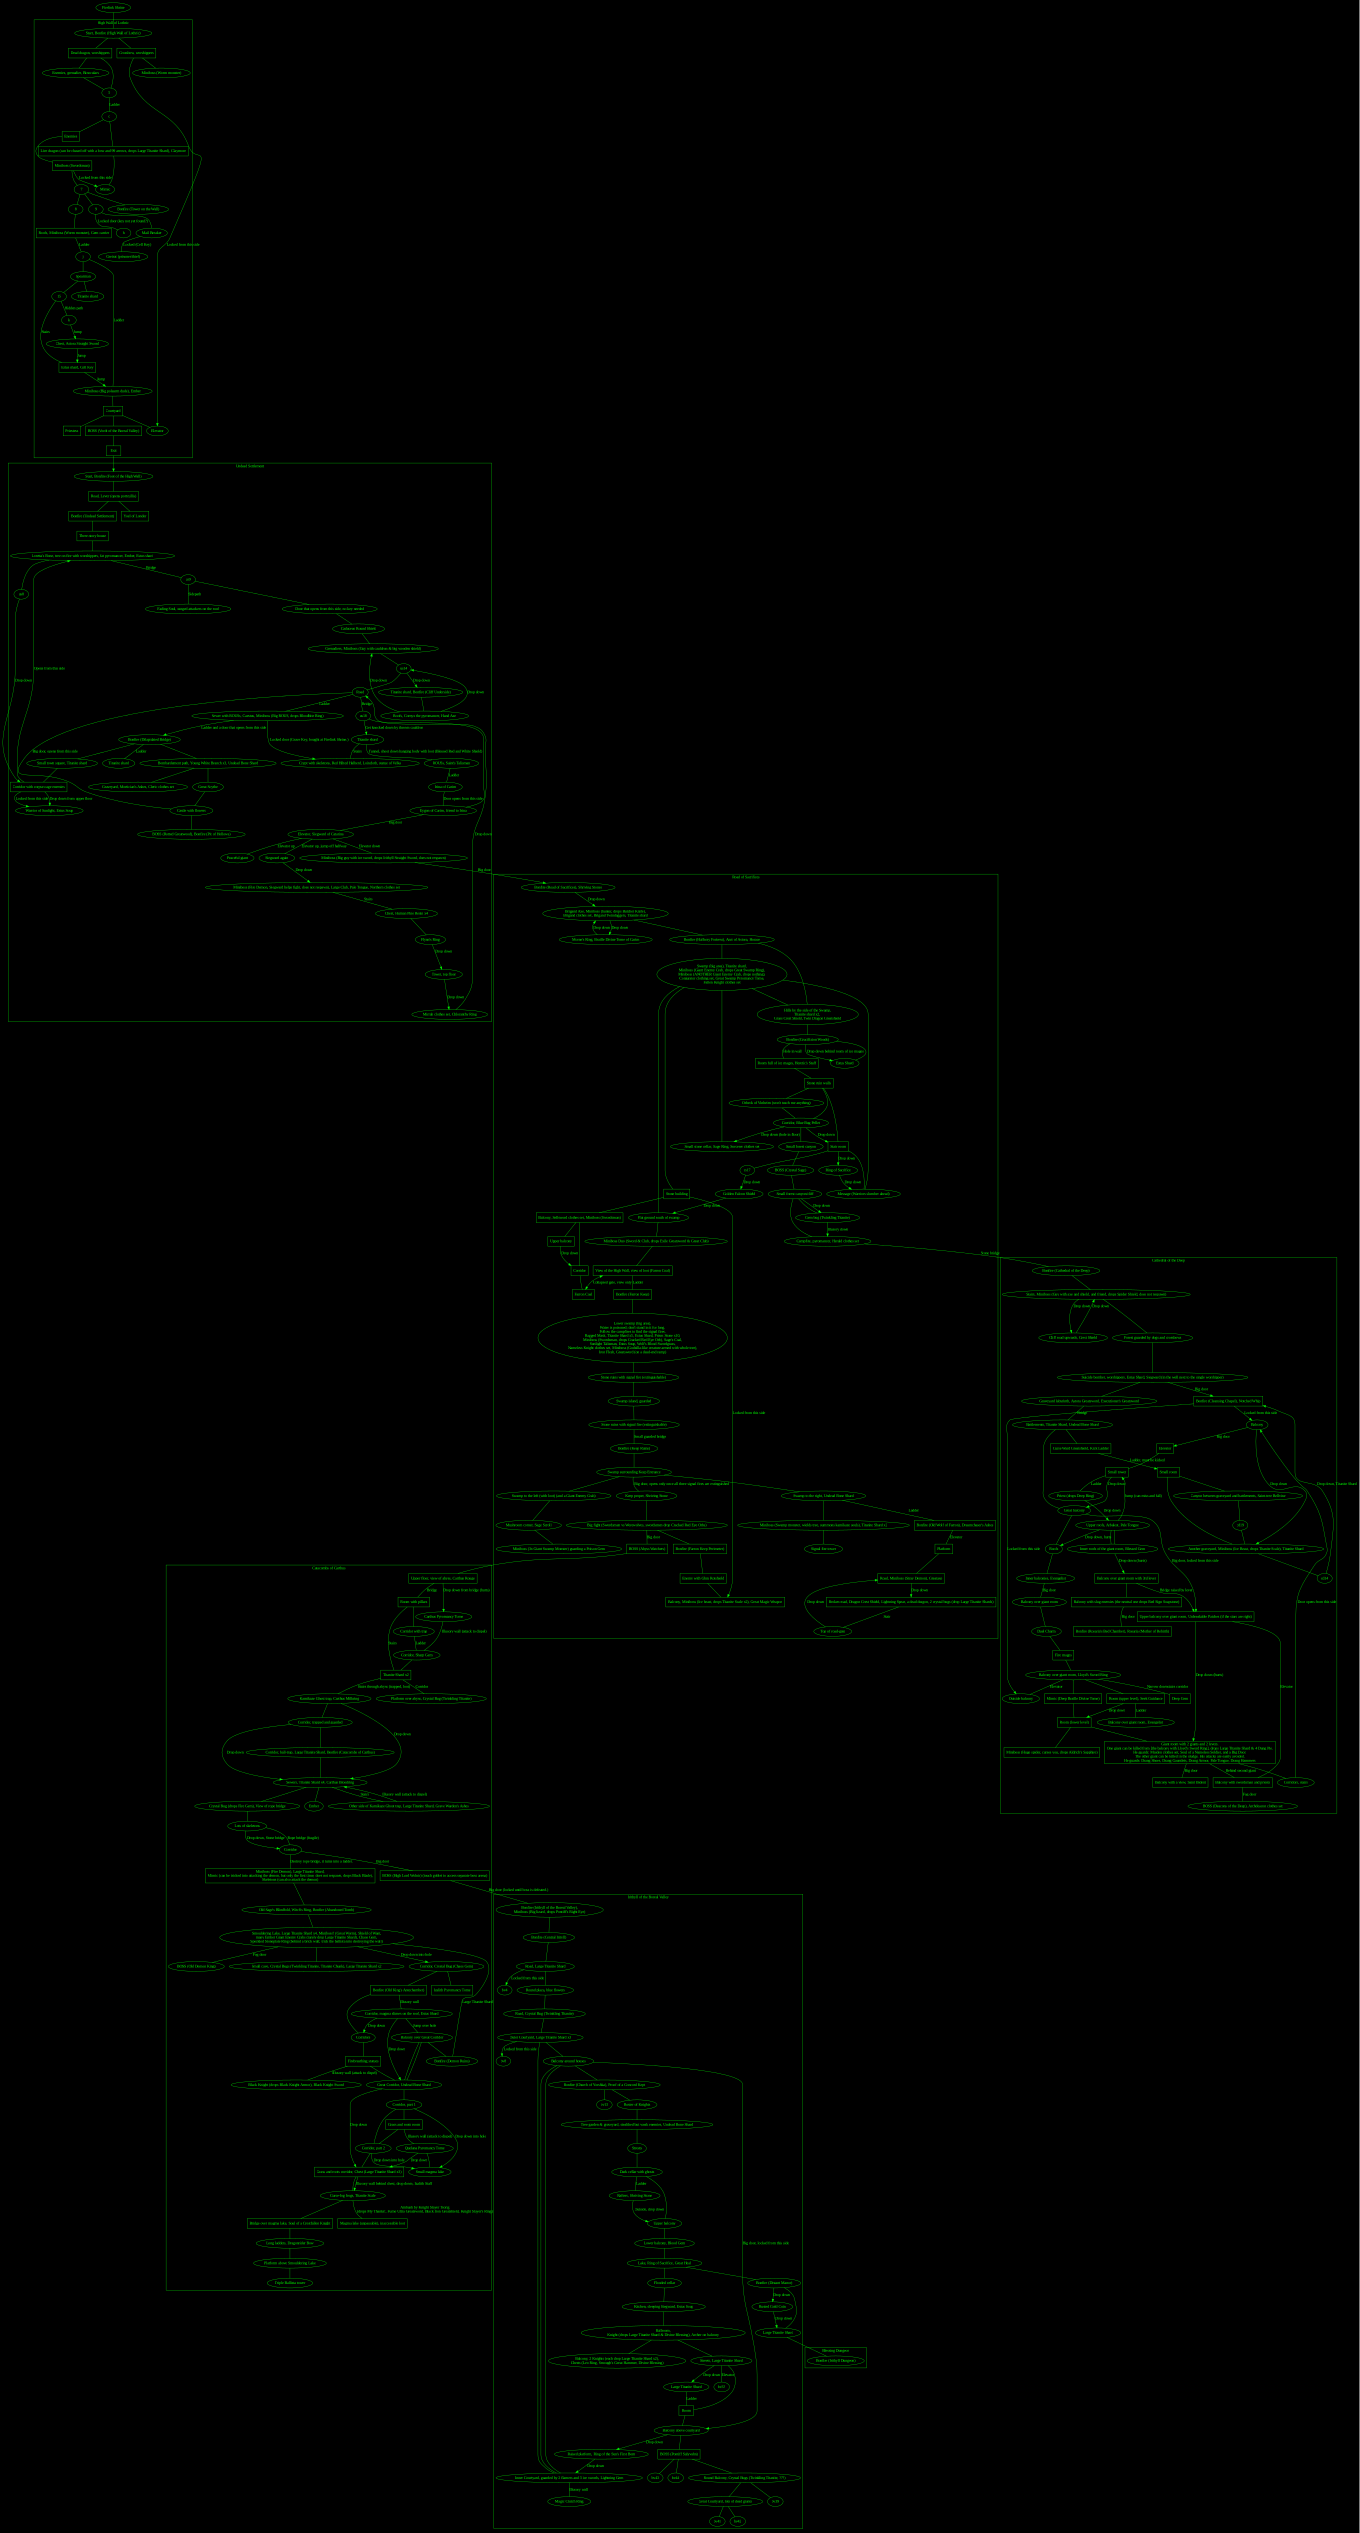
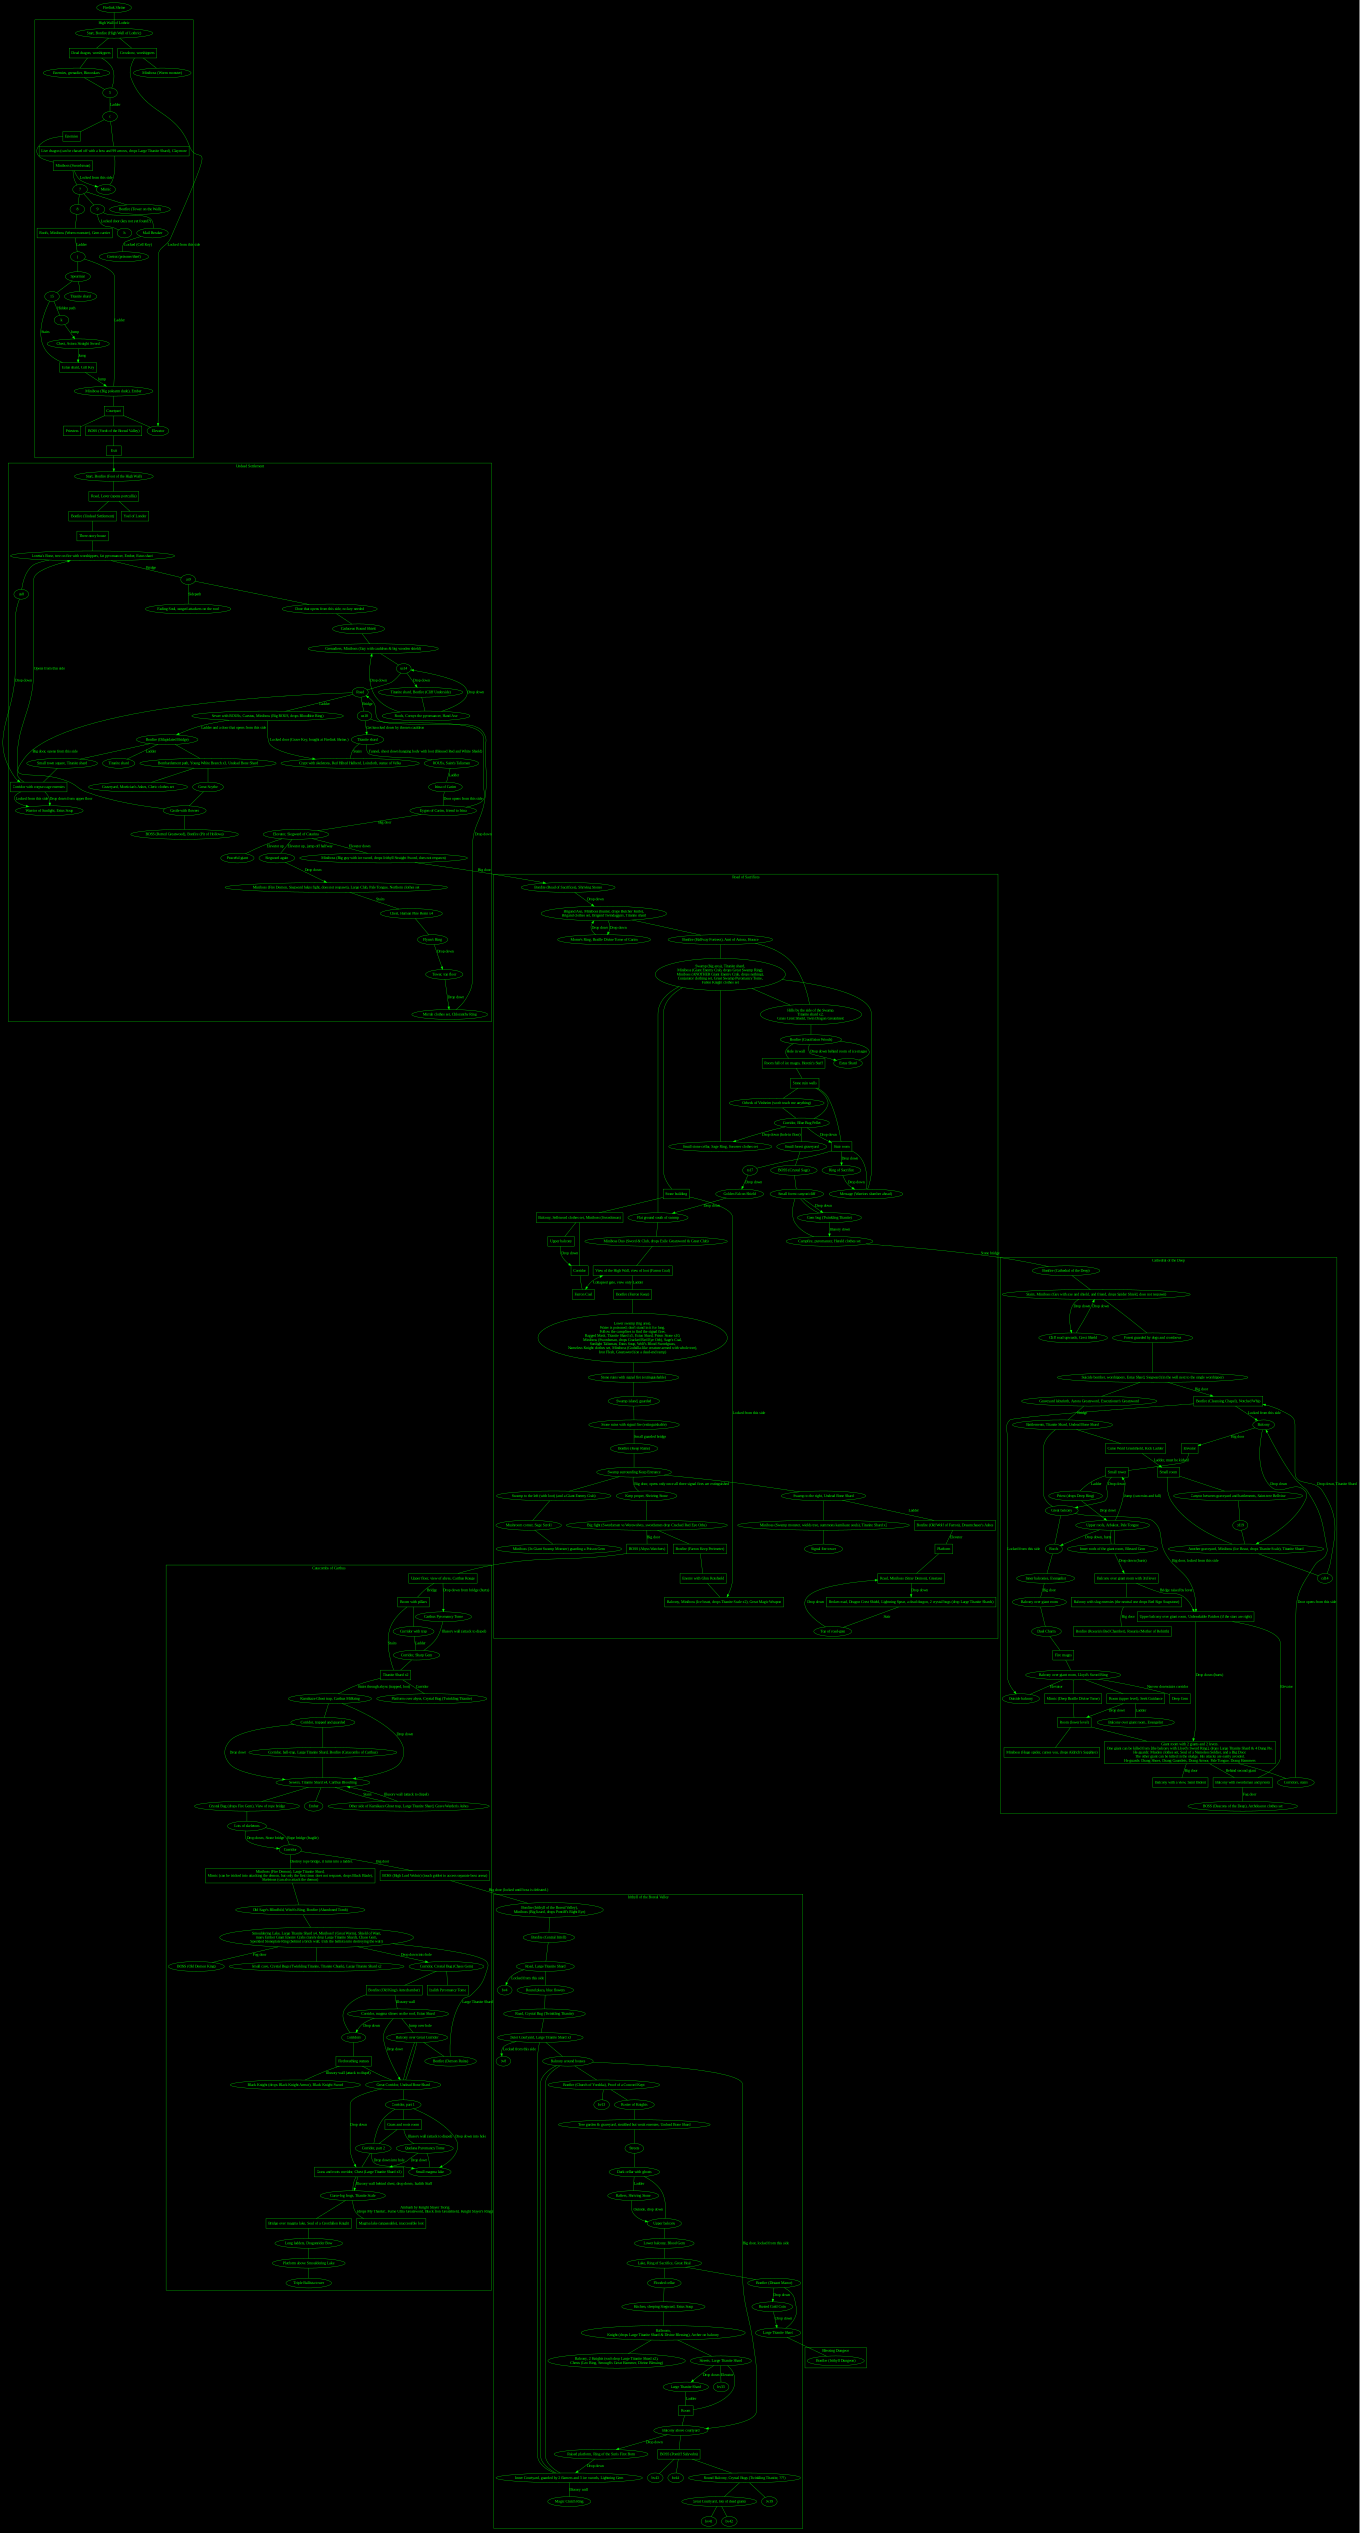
node "Small forest canyon": label "Small forest canyon" -> "Small forest graveyard"
